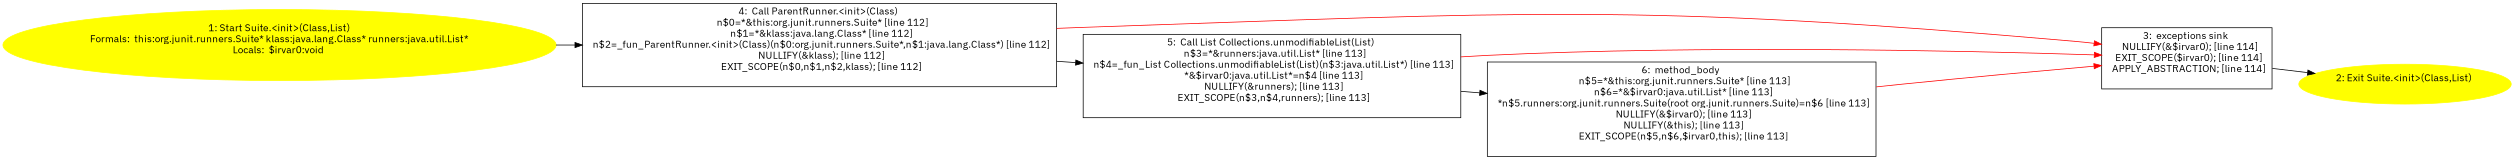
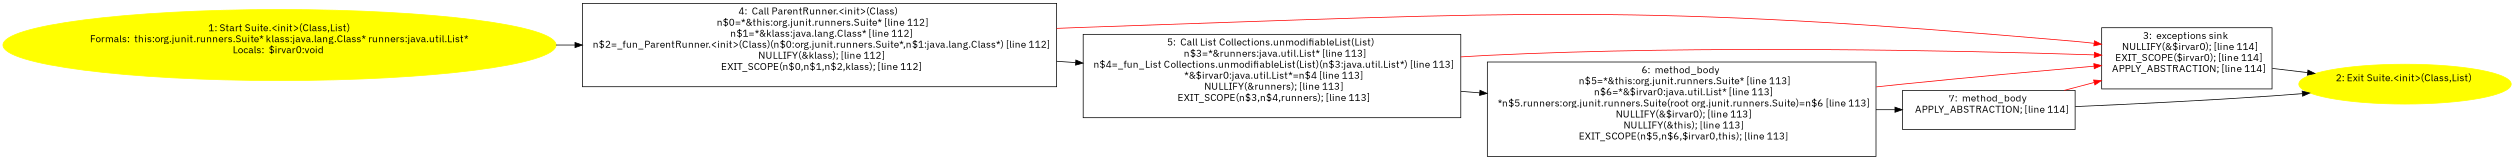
node "7:  method_body APPLY_ABSTRACTION; [line 114]": added
